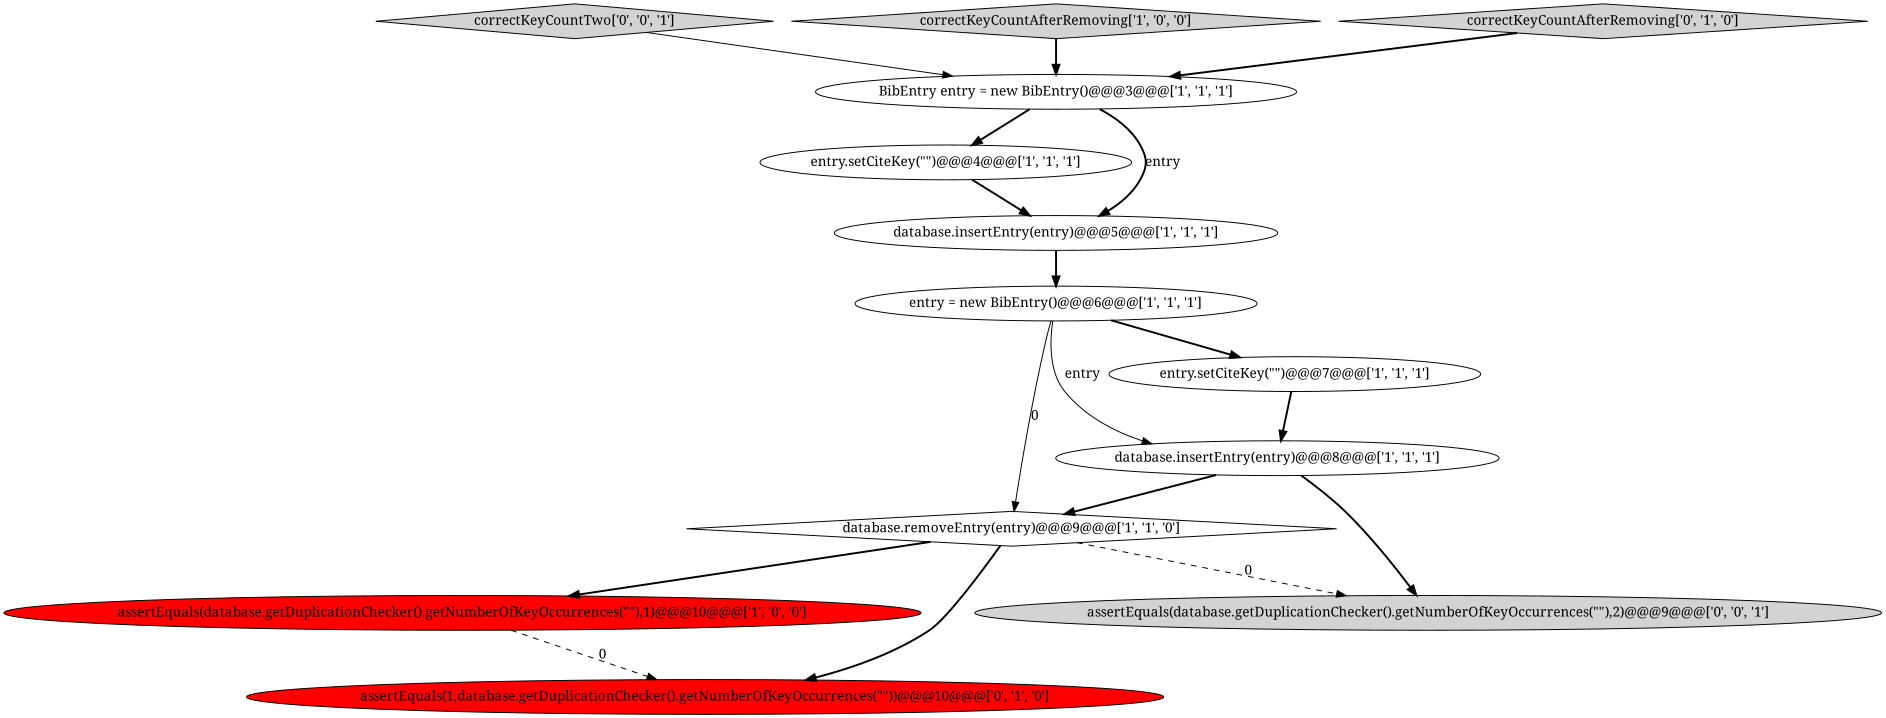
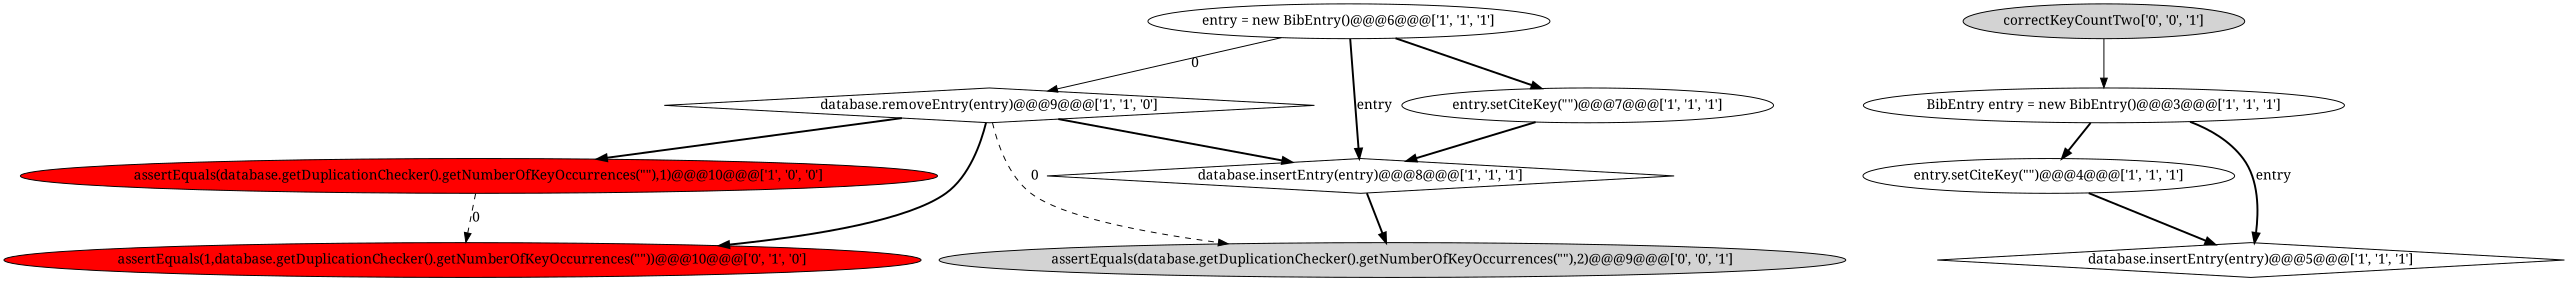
node "correctKeyCountTwo['0', '0', '1']": shape diamond -> ellipse
node "correctKeyCountAfterRemoving['1', '0', '0']": removed
node "correctKeyCountAfterRemoving['0', '1', '0']": removed
node "database.insertEntry(entry)@@@5@@@['1', '1', '1']": shape ellipse -> diamond
edge "database.insertEntry(entry)@@@5@@@['1', '1', '1']" -> "entry = new BibEntry()@@@6@@@['1', '1', '1']": removed
edge "entry = new BibEntry()@@@6@@@['1', '1', '1']" -> "database.insertEntry(entry)@@@8@@@['1', '1', '1']": style solid -> bold
node "database.insertEntry(entry)@@@8@@@['1', '1', '1']": shape ellipse -> diamond
edge "database.insertEntry(entry)@@@8@@@['1', '1', '1']" -> "database.removeEntry(entry)@@@9@@@['1', '1', '0']": reversed
